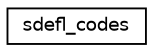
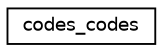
node "sdefl_codes": label "sdefl_codes" -> "codes_codes"
